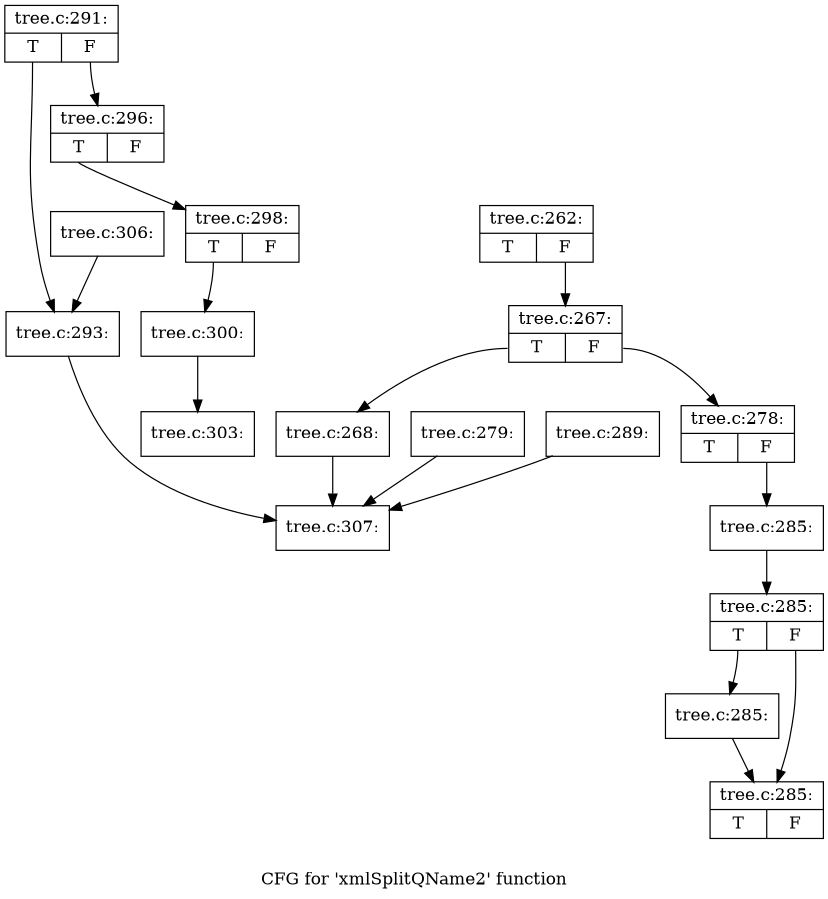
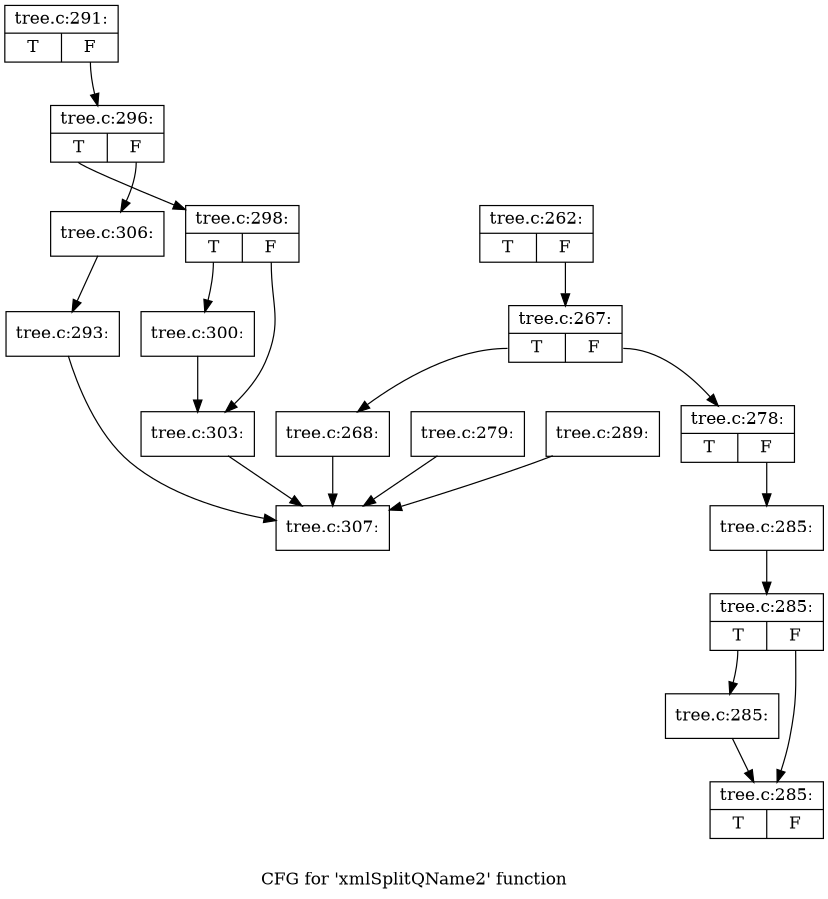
edge "tree.c:296:" -> "tree.c:306:": added
edge "tree.c:291:" -> "tree.c:293:": removed
edge "tree.c:298:" -> "tree.c:303:": added
edge "tree.c:303:" -> "tree.c:307:": added
